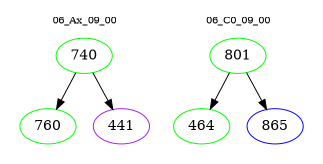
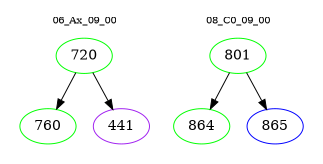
cluster "06_C0_09_00": label "06_C0_09_00" -> "08_C0_09_00"
node "740": label "740" -> "720"
node "464": label "464" -> "864"
